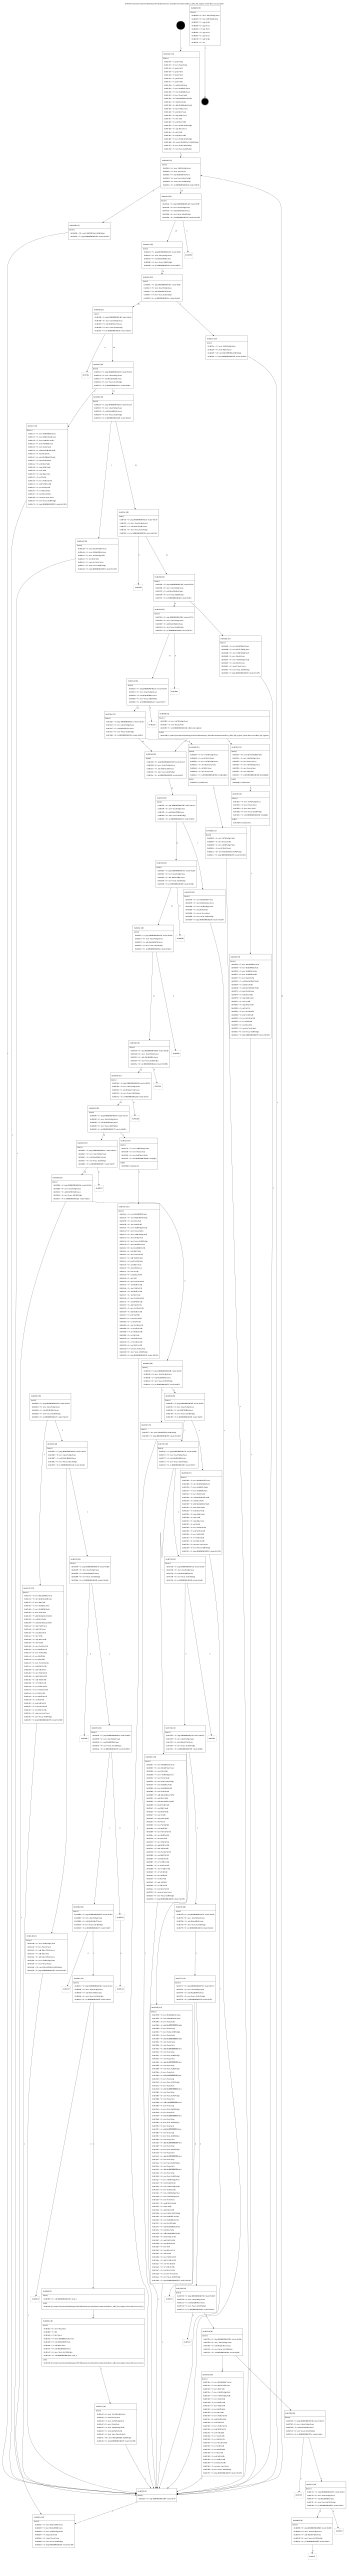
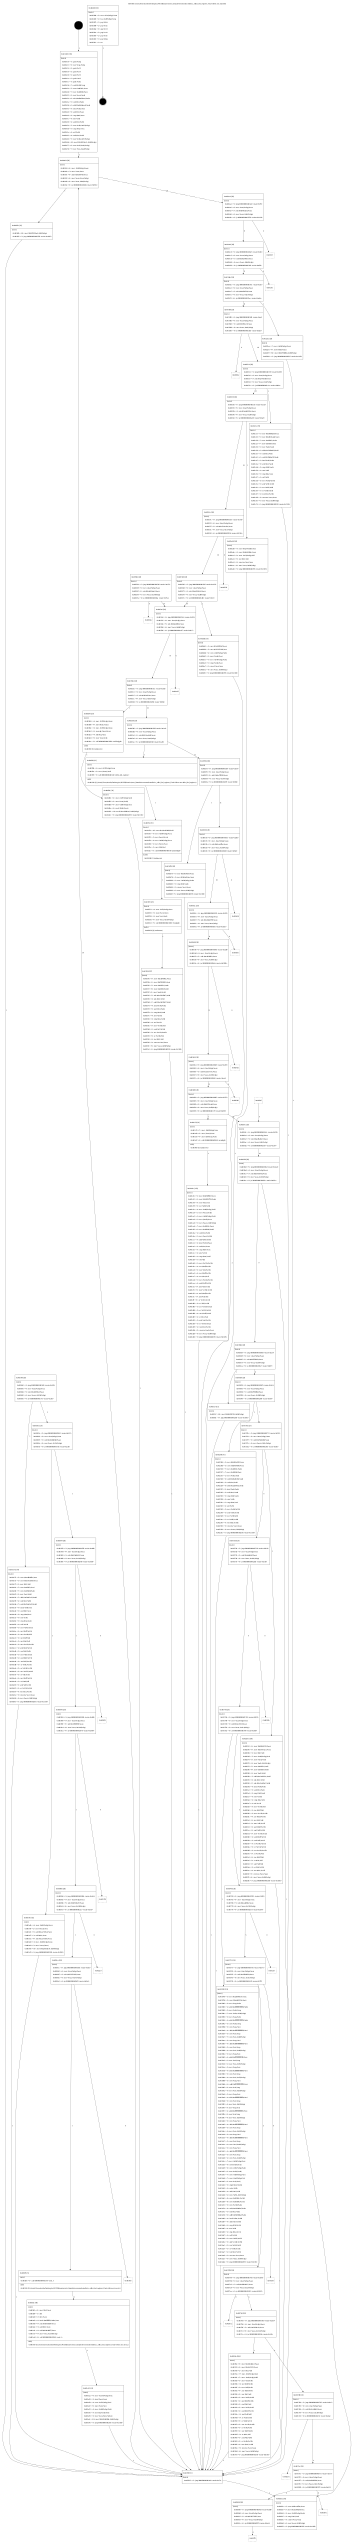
node "0x402163": added
edge "0x401568 [28]" -> "0x401584 [28]": now "0x401568 [28]" -> "0x4015a0 [28]"
edge "0x401f08 [12]" -> "0x4015d8 [28]": reversed
edge "0x40169c [28]" -> "0x402017": reversed
edge "0x402478" -> "0x402154": now "0x401760 [28]" -> "0x402154"
